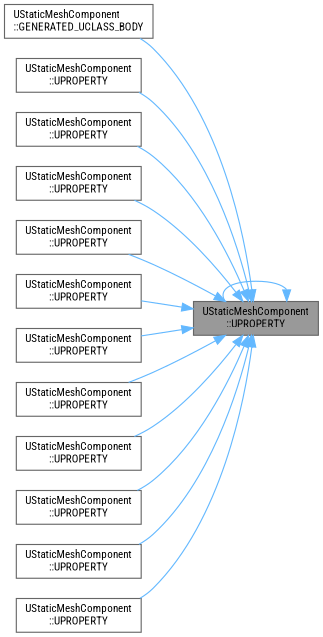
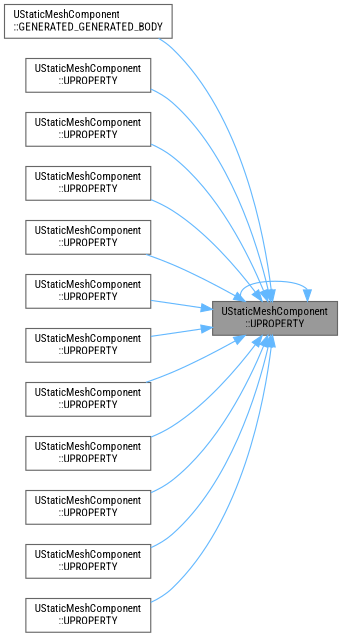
node "UStaticMeshComponent ::GENERATED_UCLASS_BODY": label "UStaticMeshComponent ::GENERATED_UCLASS_BODY" -> "UStaticMeshComponent ::GENERATED_GENERATED_BODY"
